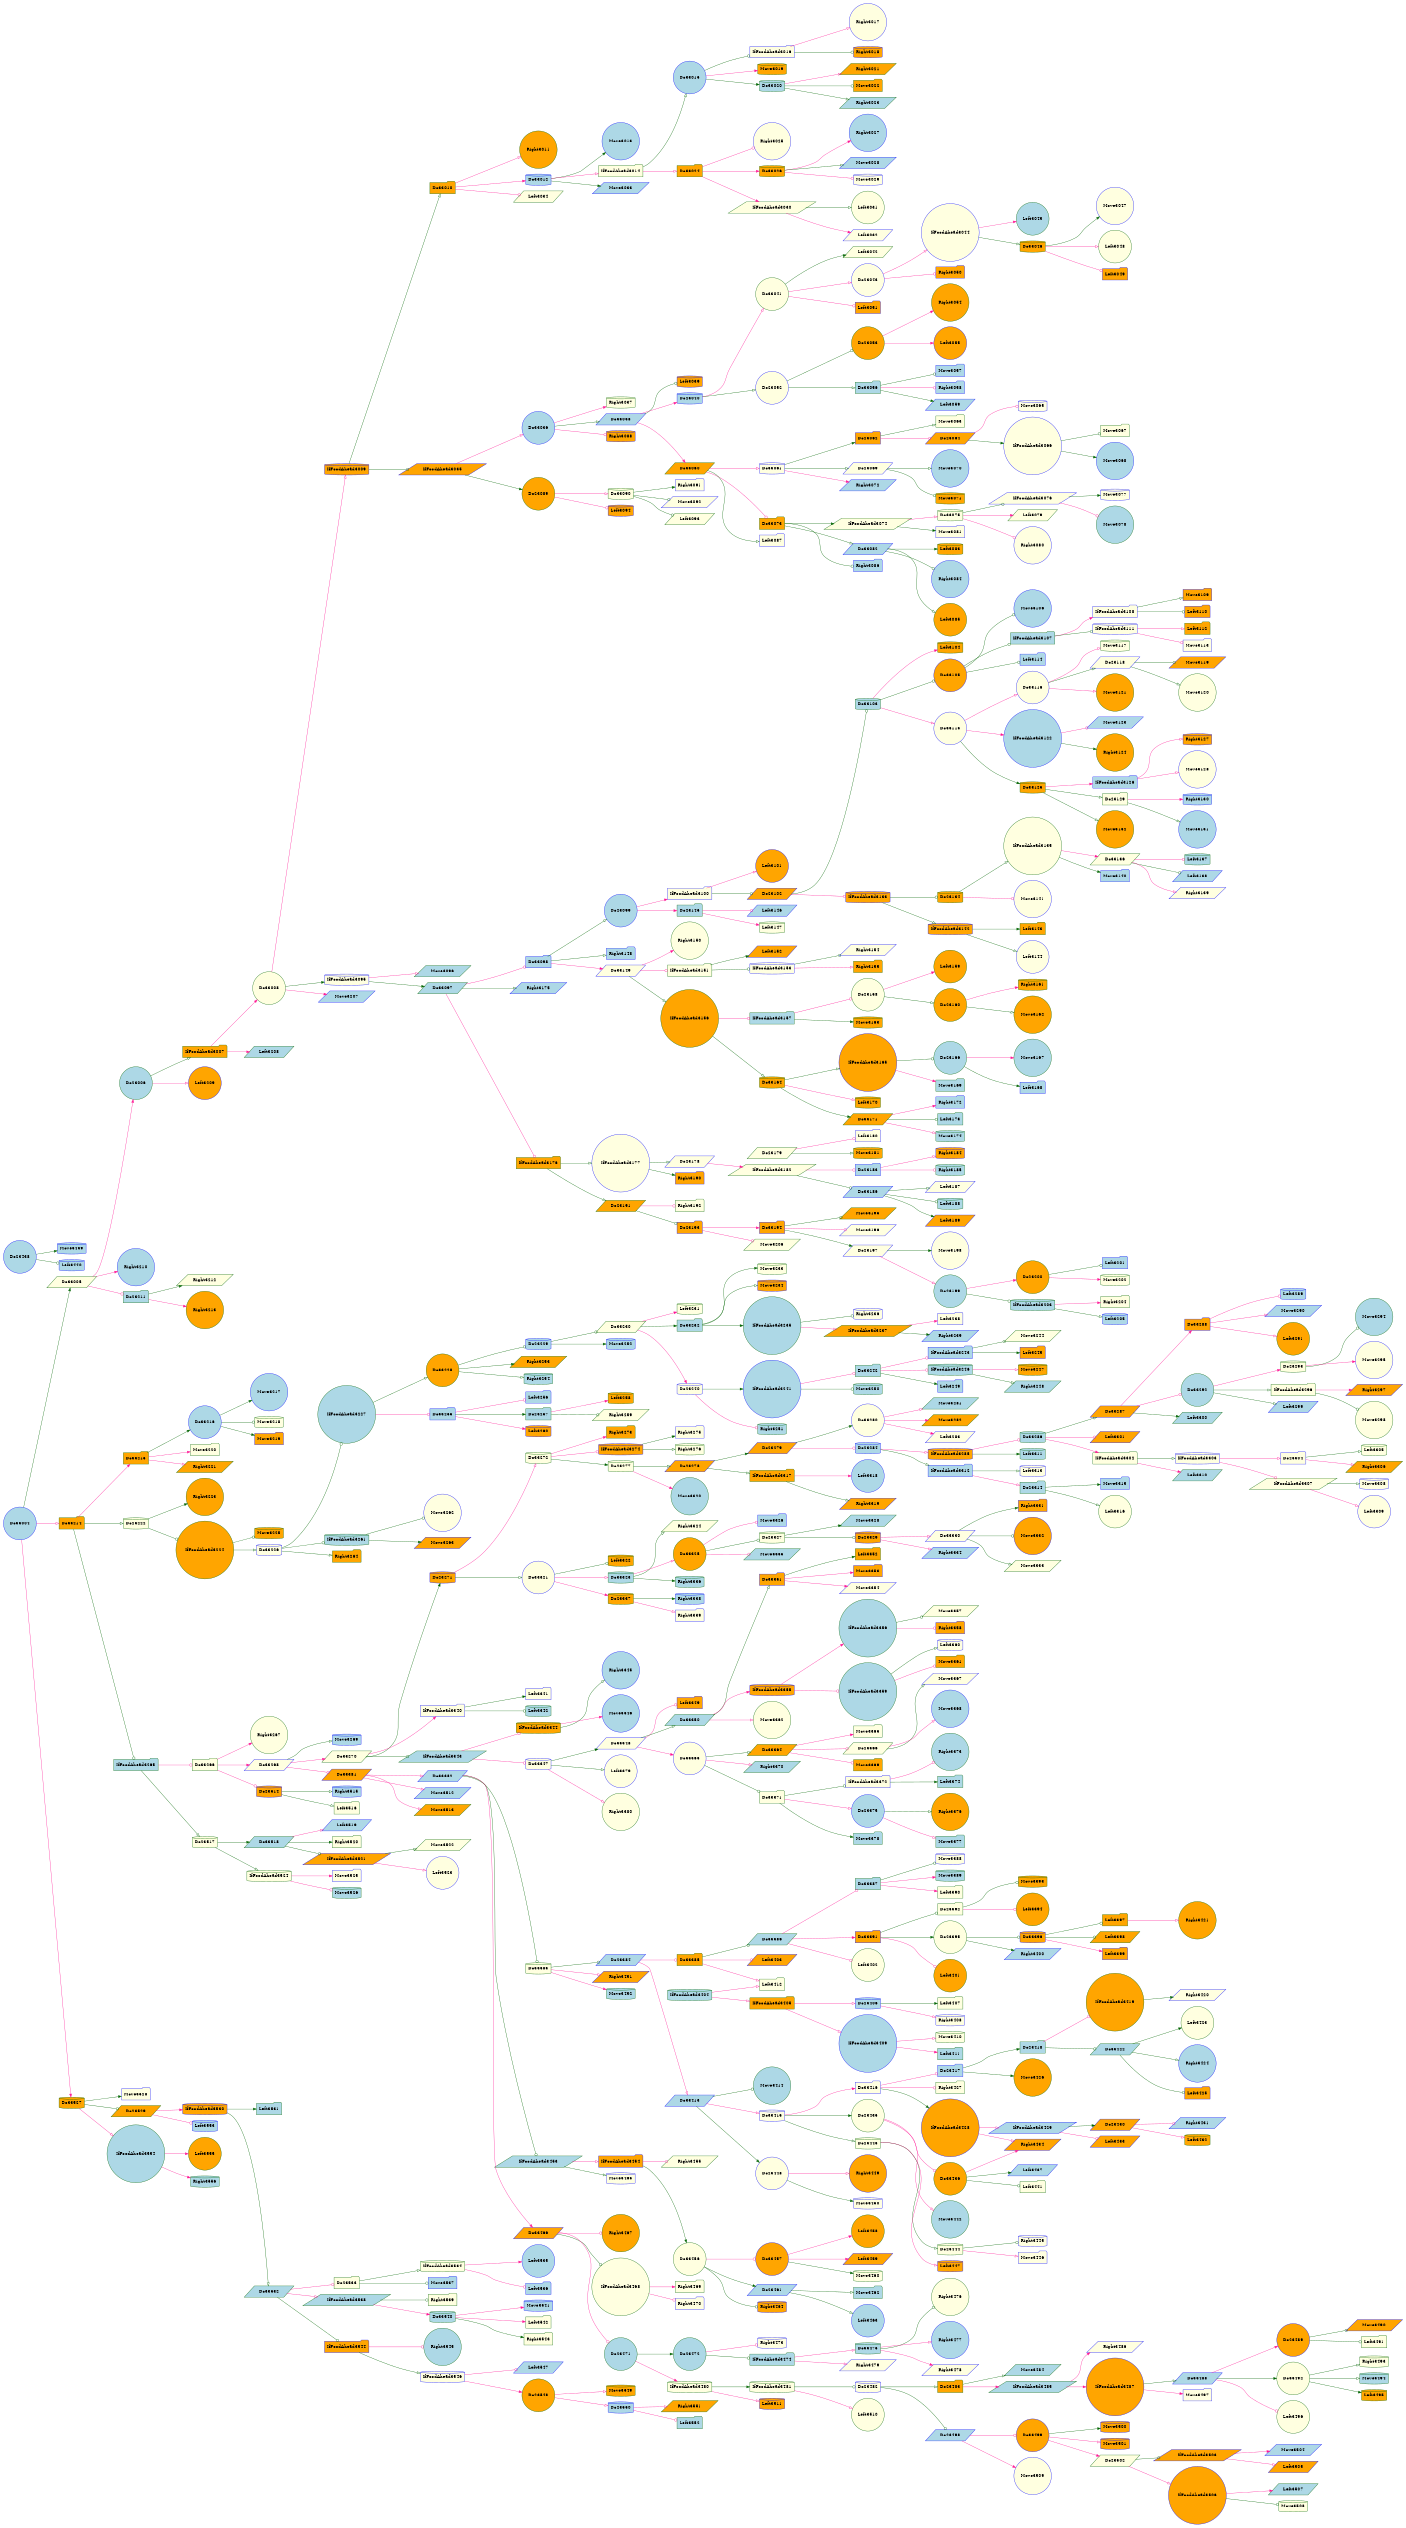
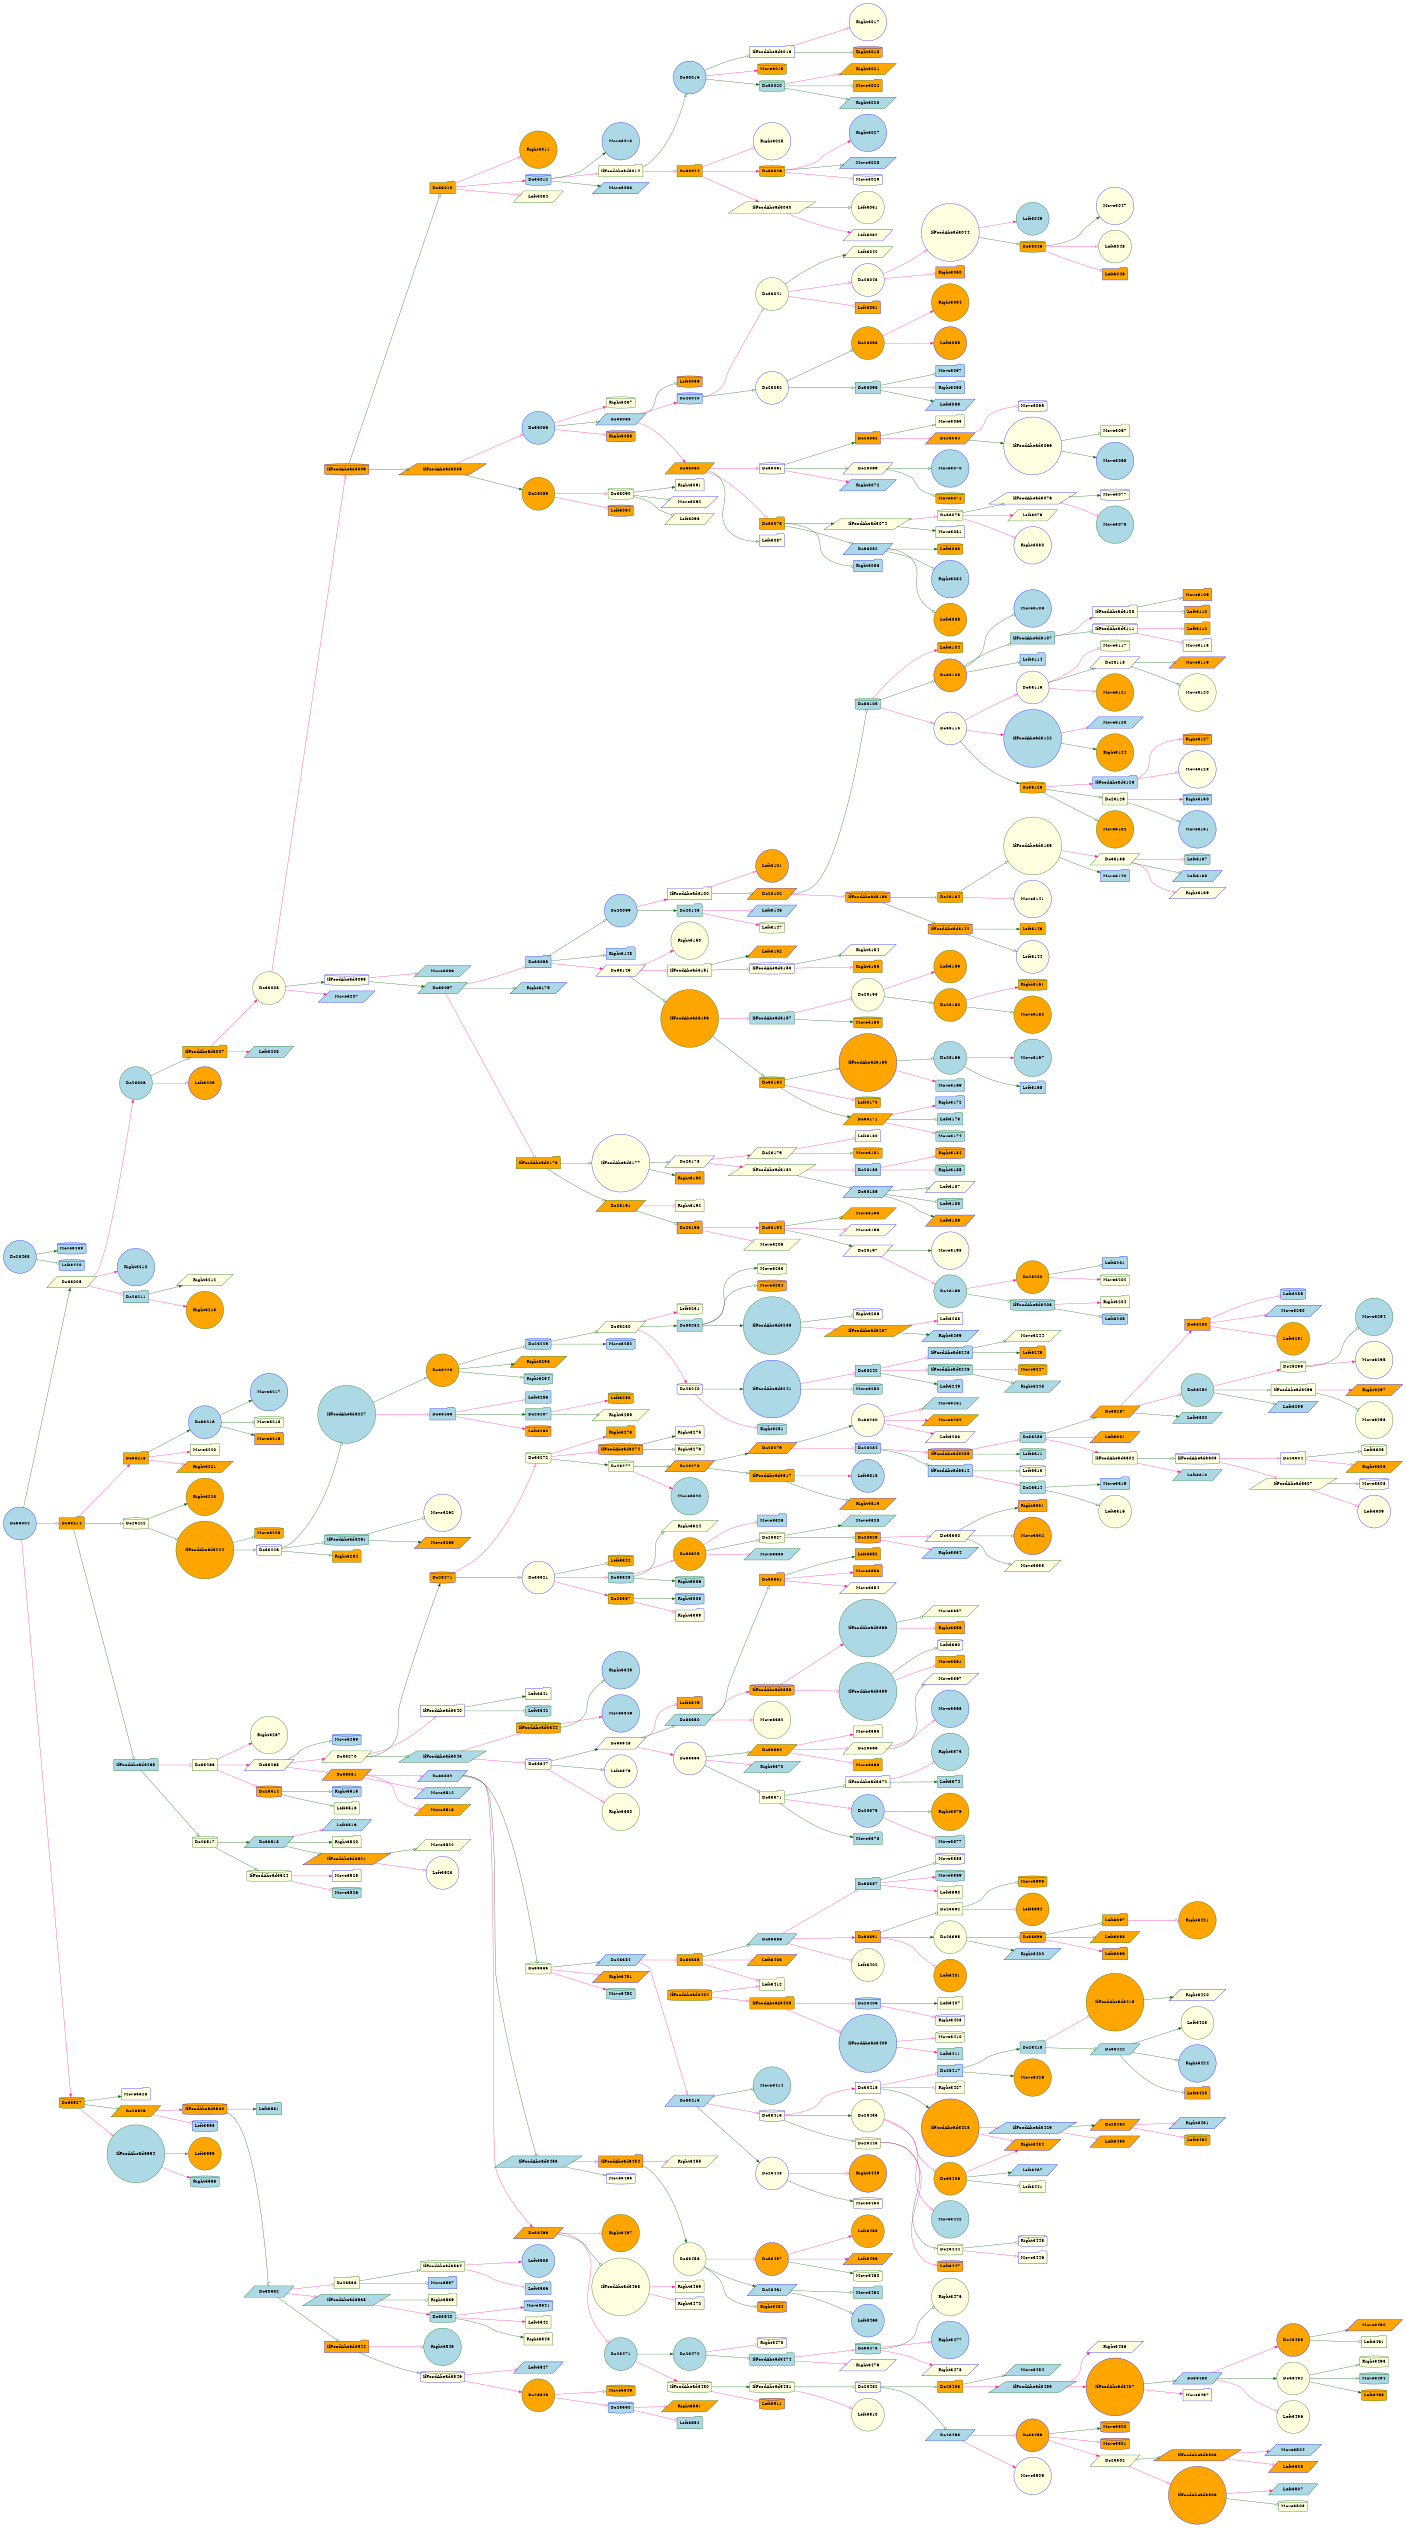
edge "Do23099" -> "Do23145": color deeppink -> darkgreen
edge "Do23178" -> "Do23179": added
edge "Do33270" -> "IfFoodAhead3340": arrowhead normal -> onormal
node "IfFoodAhead3404": fillcolor lightblue -> orange
